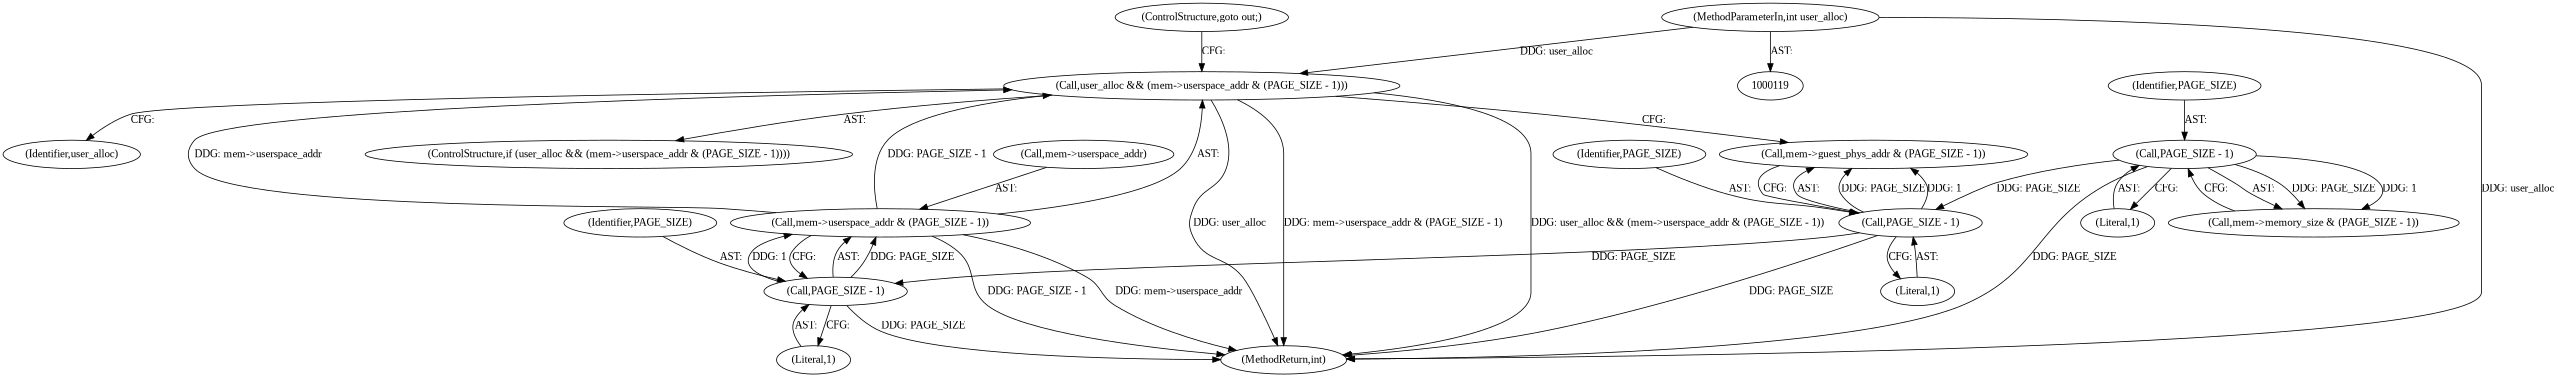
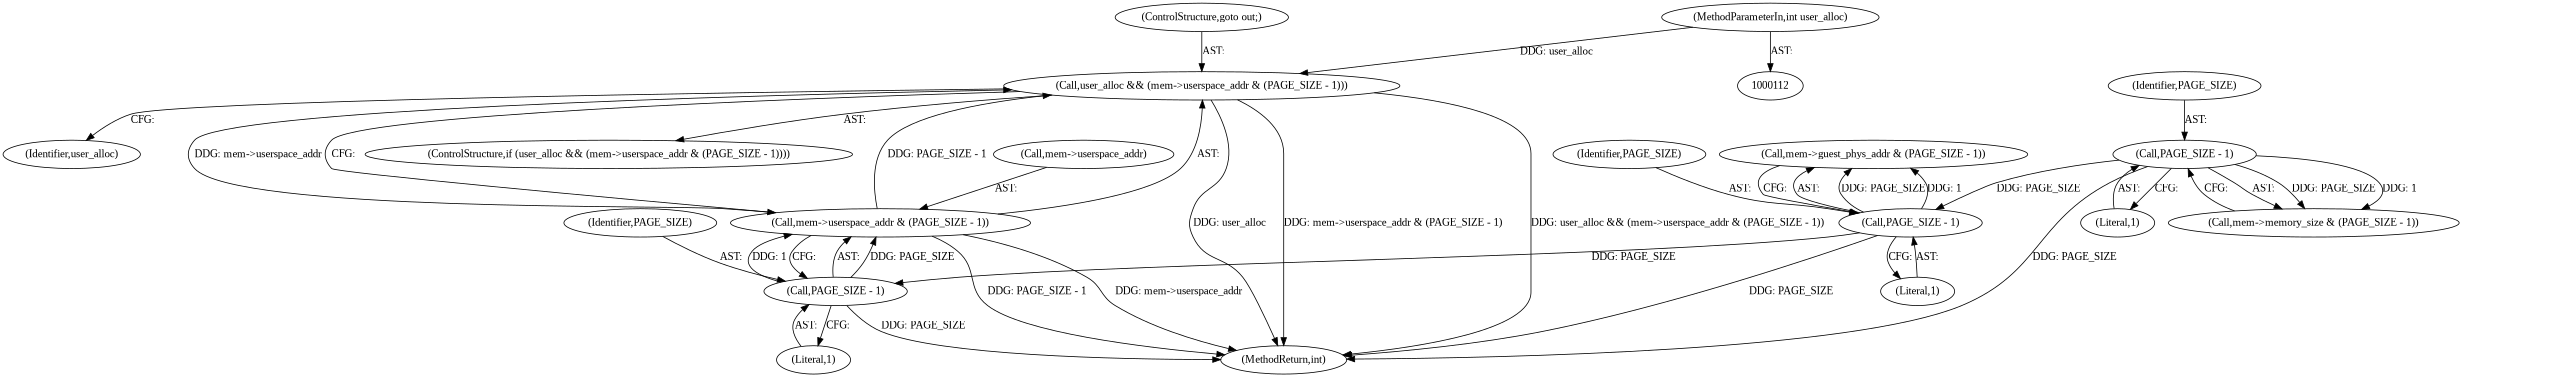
edge "(ControlStructure,goto out;)" -> "(Call,user_alloc && (mem->userspace_addr & (PAGE_SIZE - 1)))": label "CFG: " -> "AST: "
node "1000119": label "1000119" -> "1000112"
edge "(Call,user_alloc && (mem->userspace_addr & (PAGE_SIZE - 1)))" -> "(Call,mem->guest_phys_addr & (PAGE_SIZE - 1))": now "(Call,user_alloc && (mem->userspace_addr & (PAGE_SIZE - 1)))" -> "(Call,mem->userspace_addr & (PAGE_SIZE - 1))"
edge "(MethodParameterIn,int user_alloc)" -> "(MethodReturn,int)": removed, label "DDG: user_alloc"
